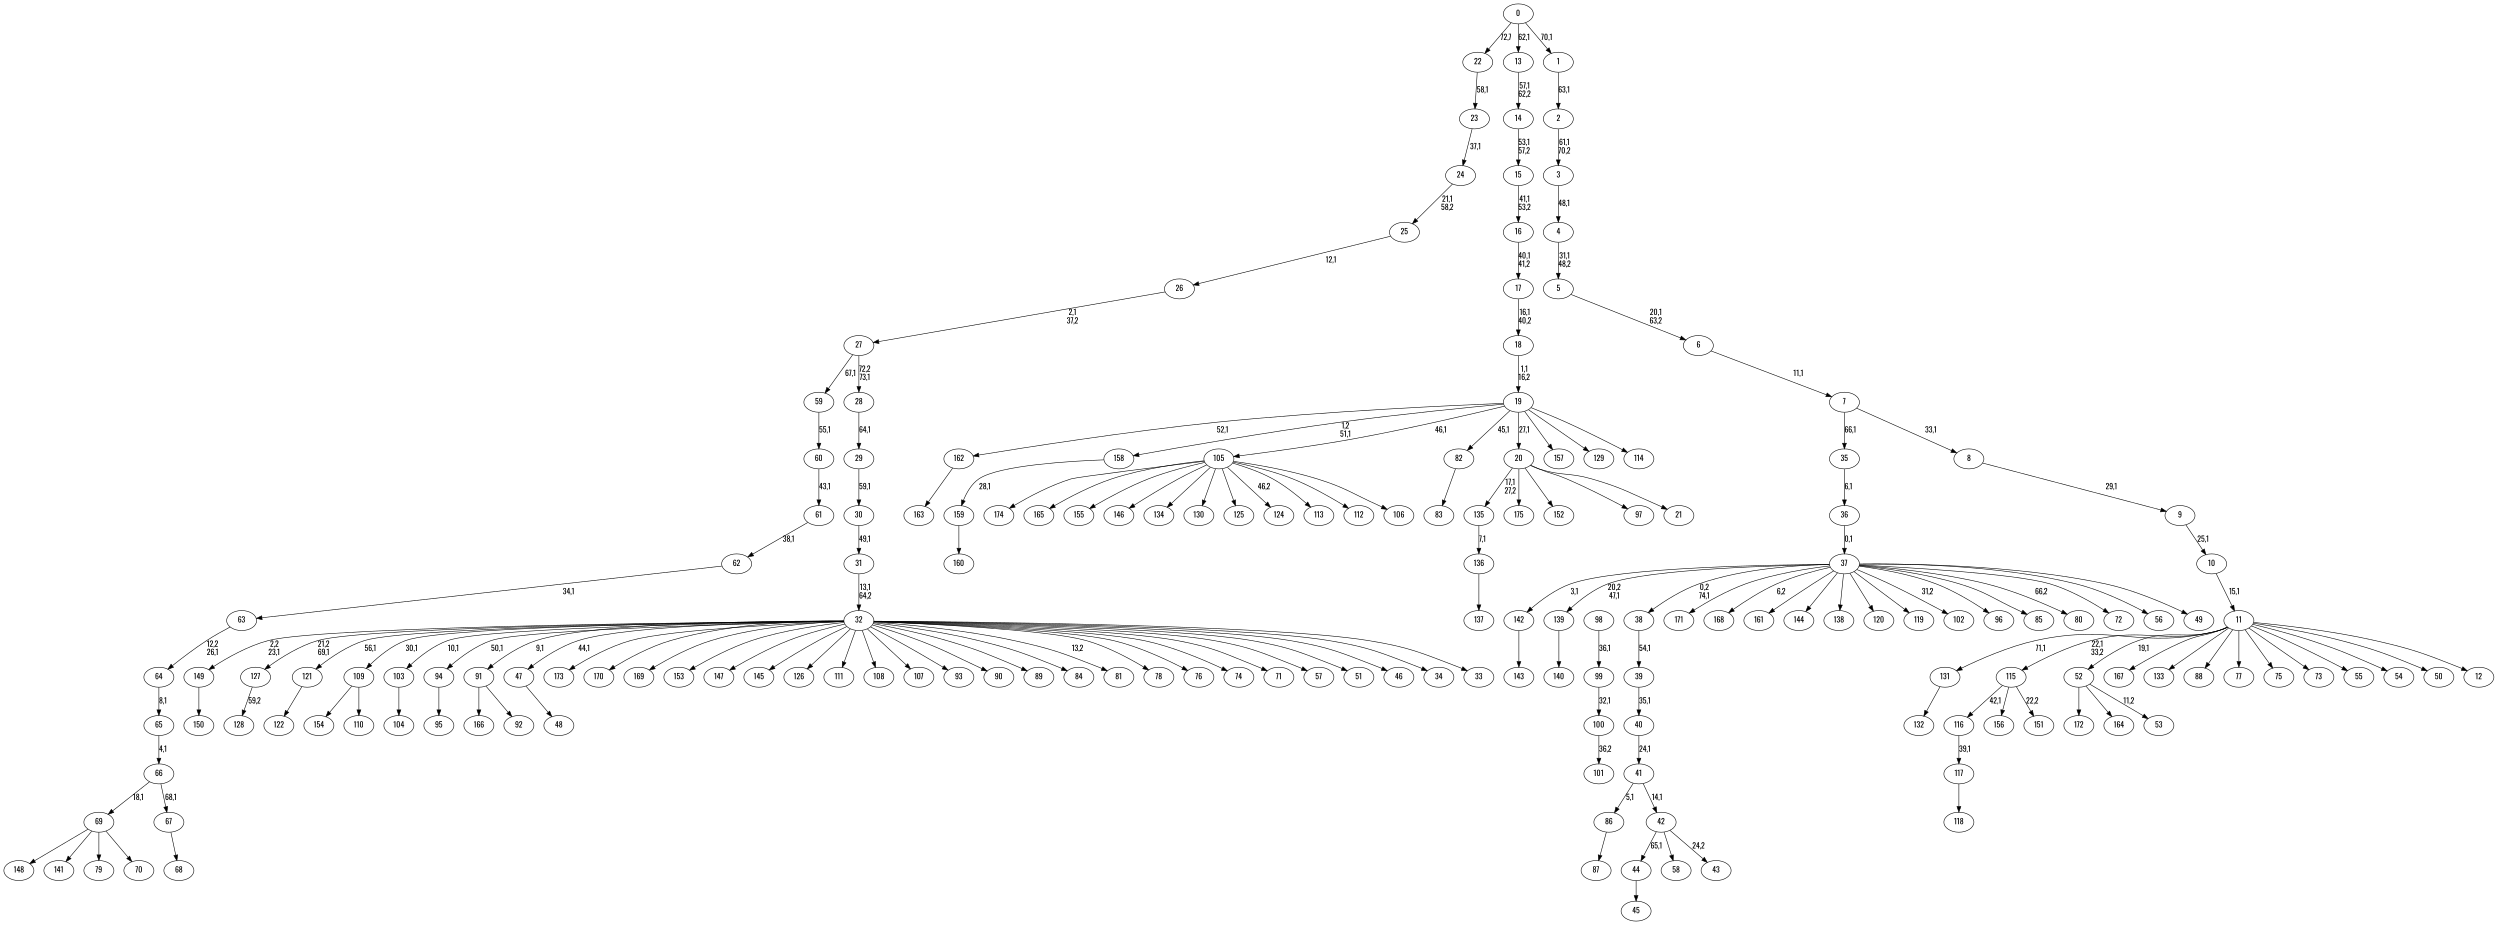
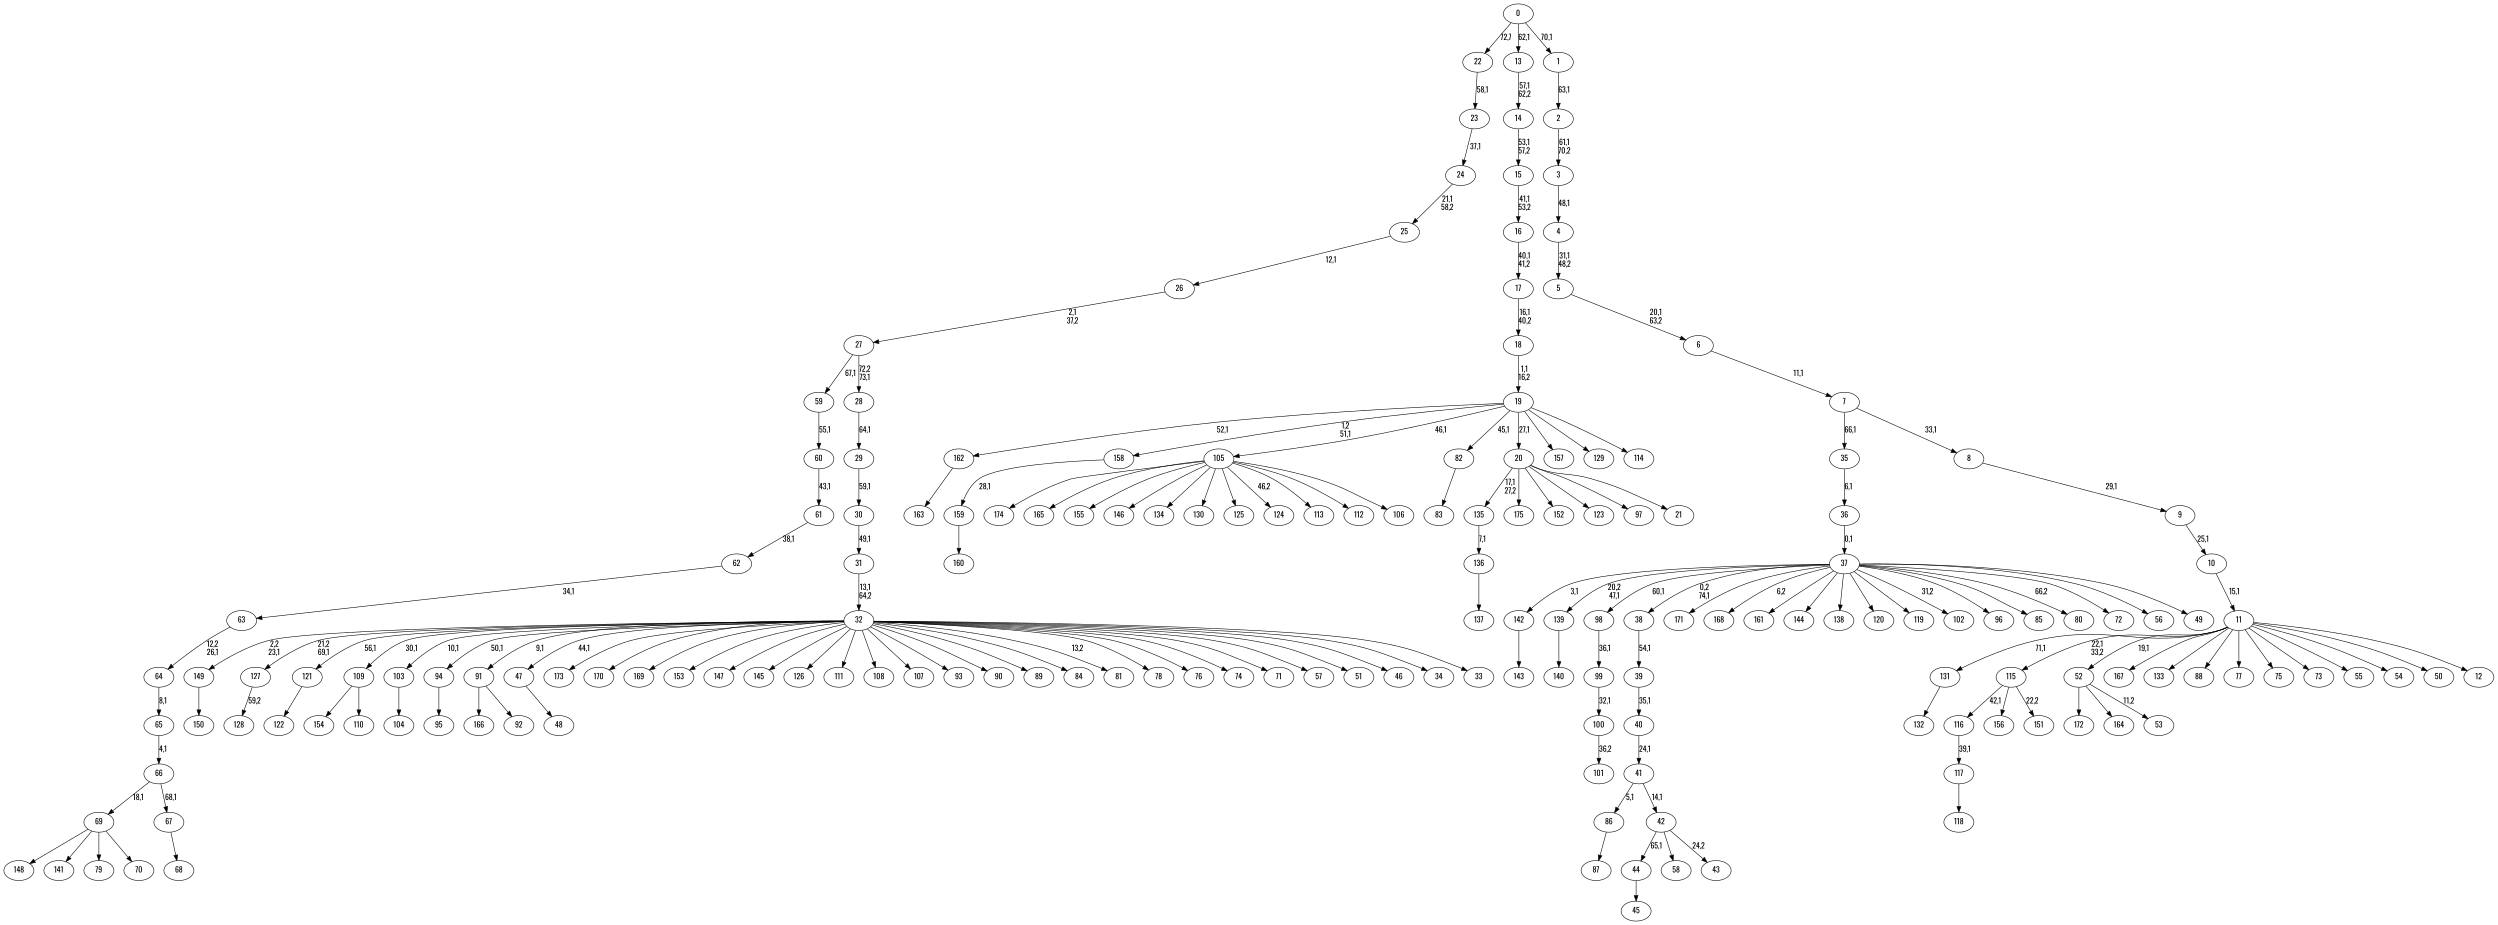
node "123": added
edge "37" -> "98": added, label "60,1"
